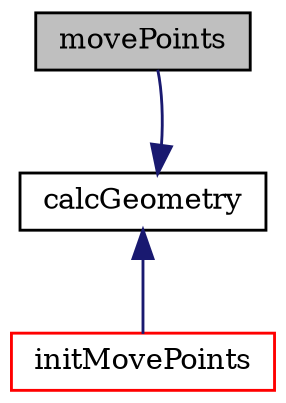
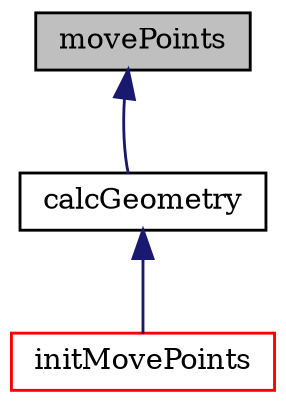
edge "movePoints" -> "calcGeometry": reversed
